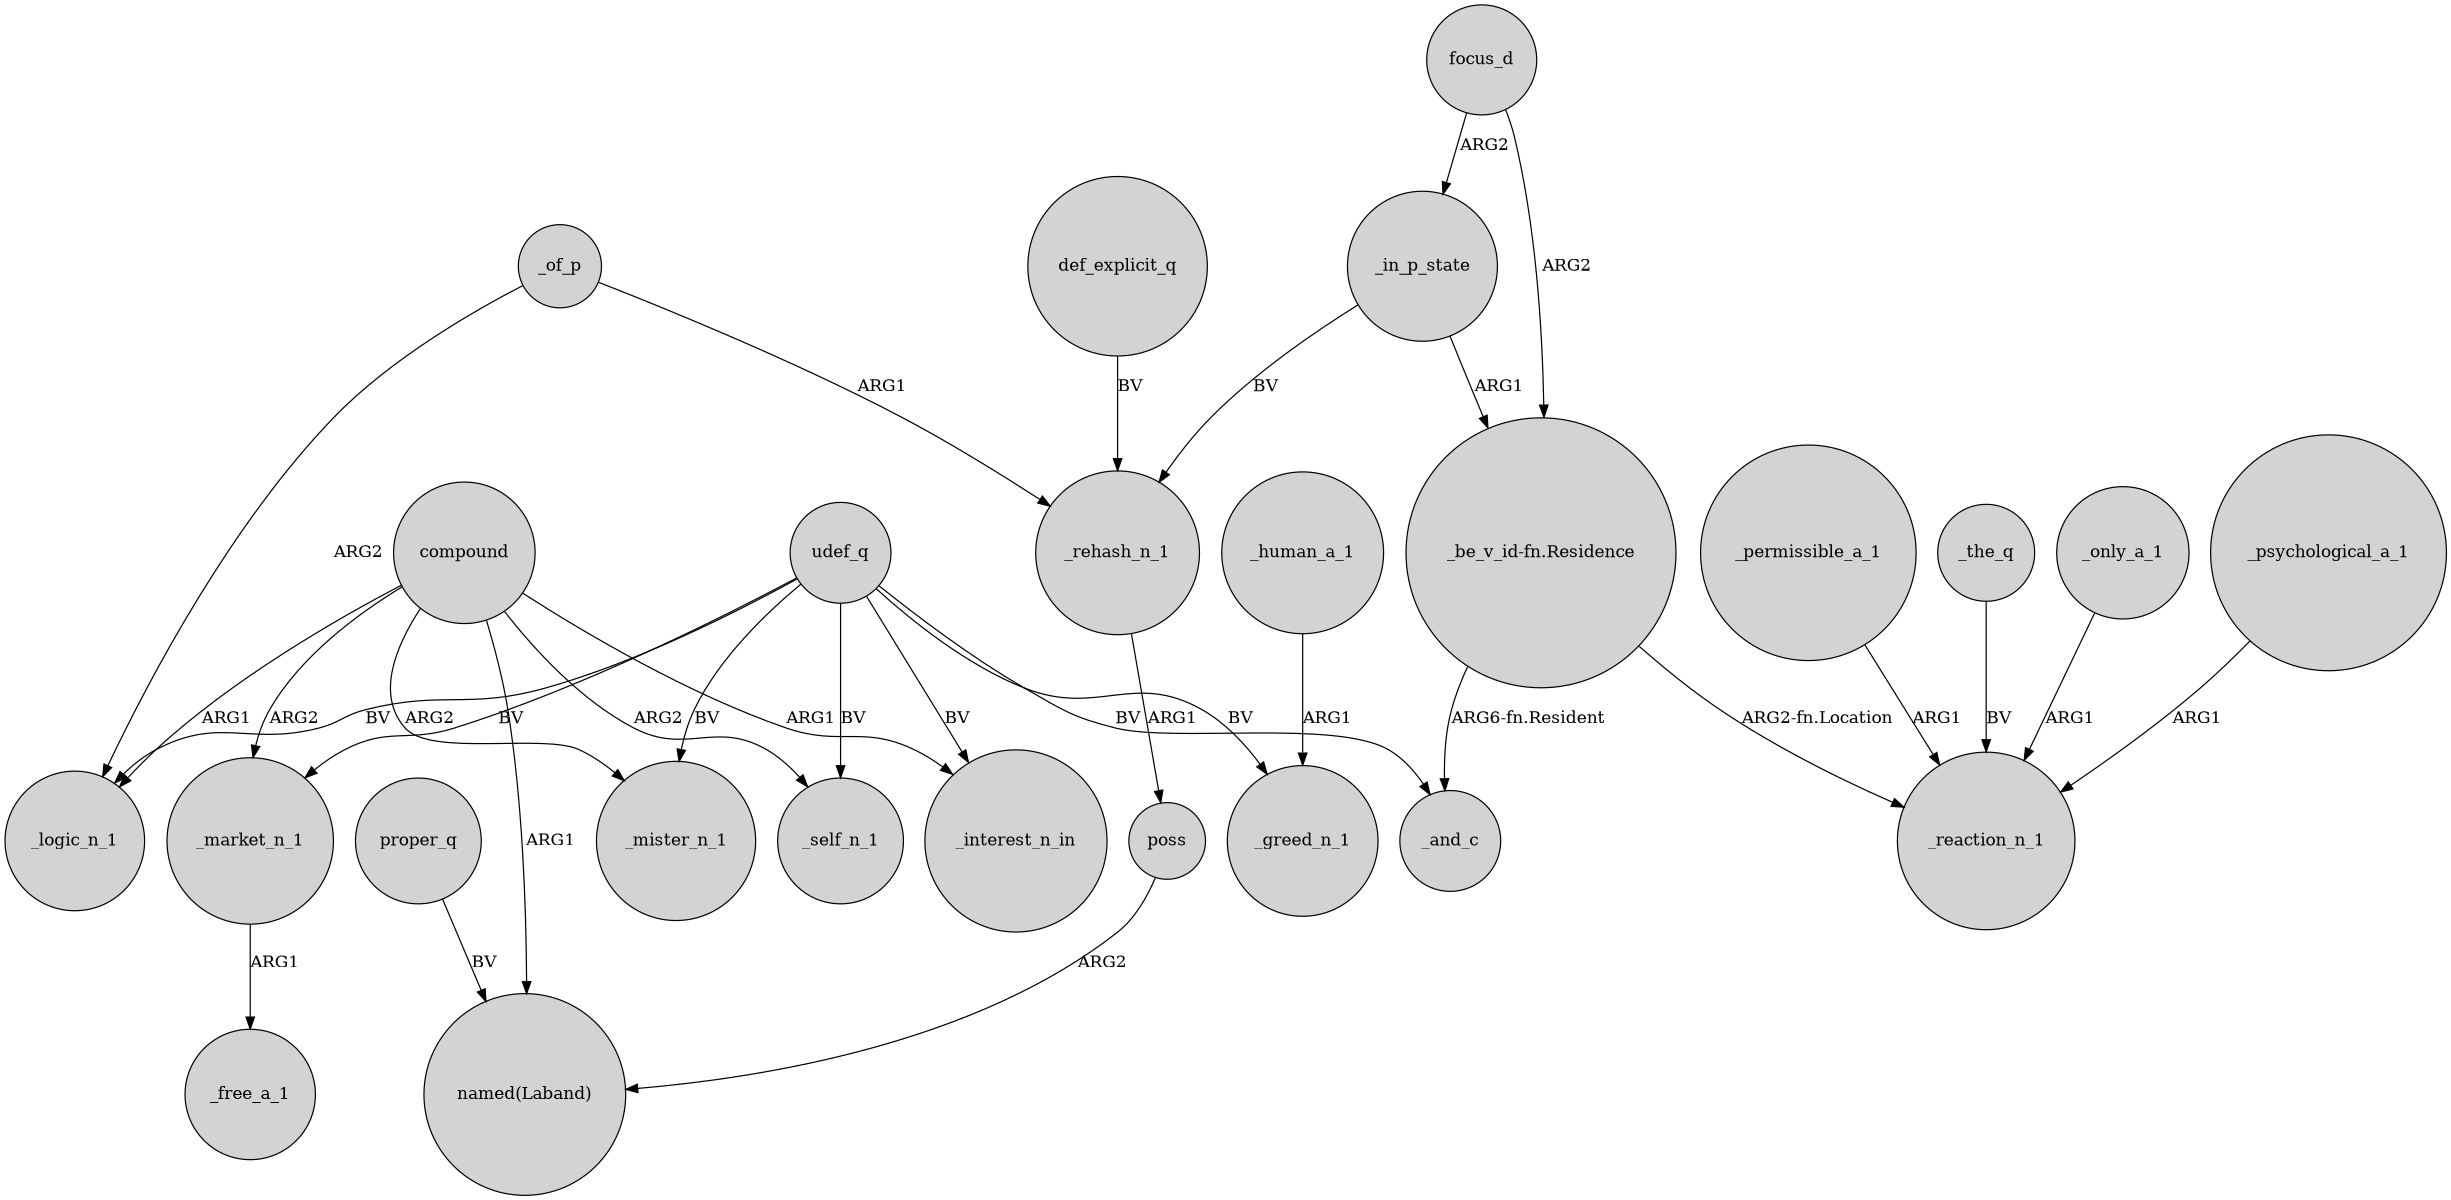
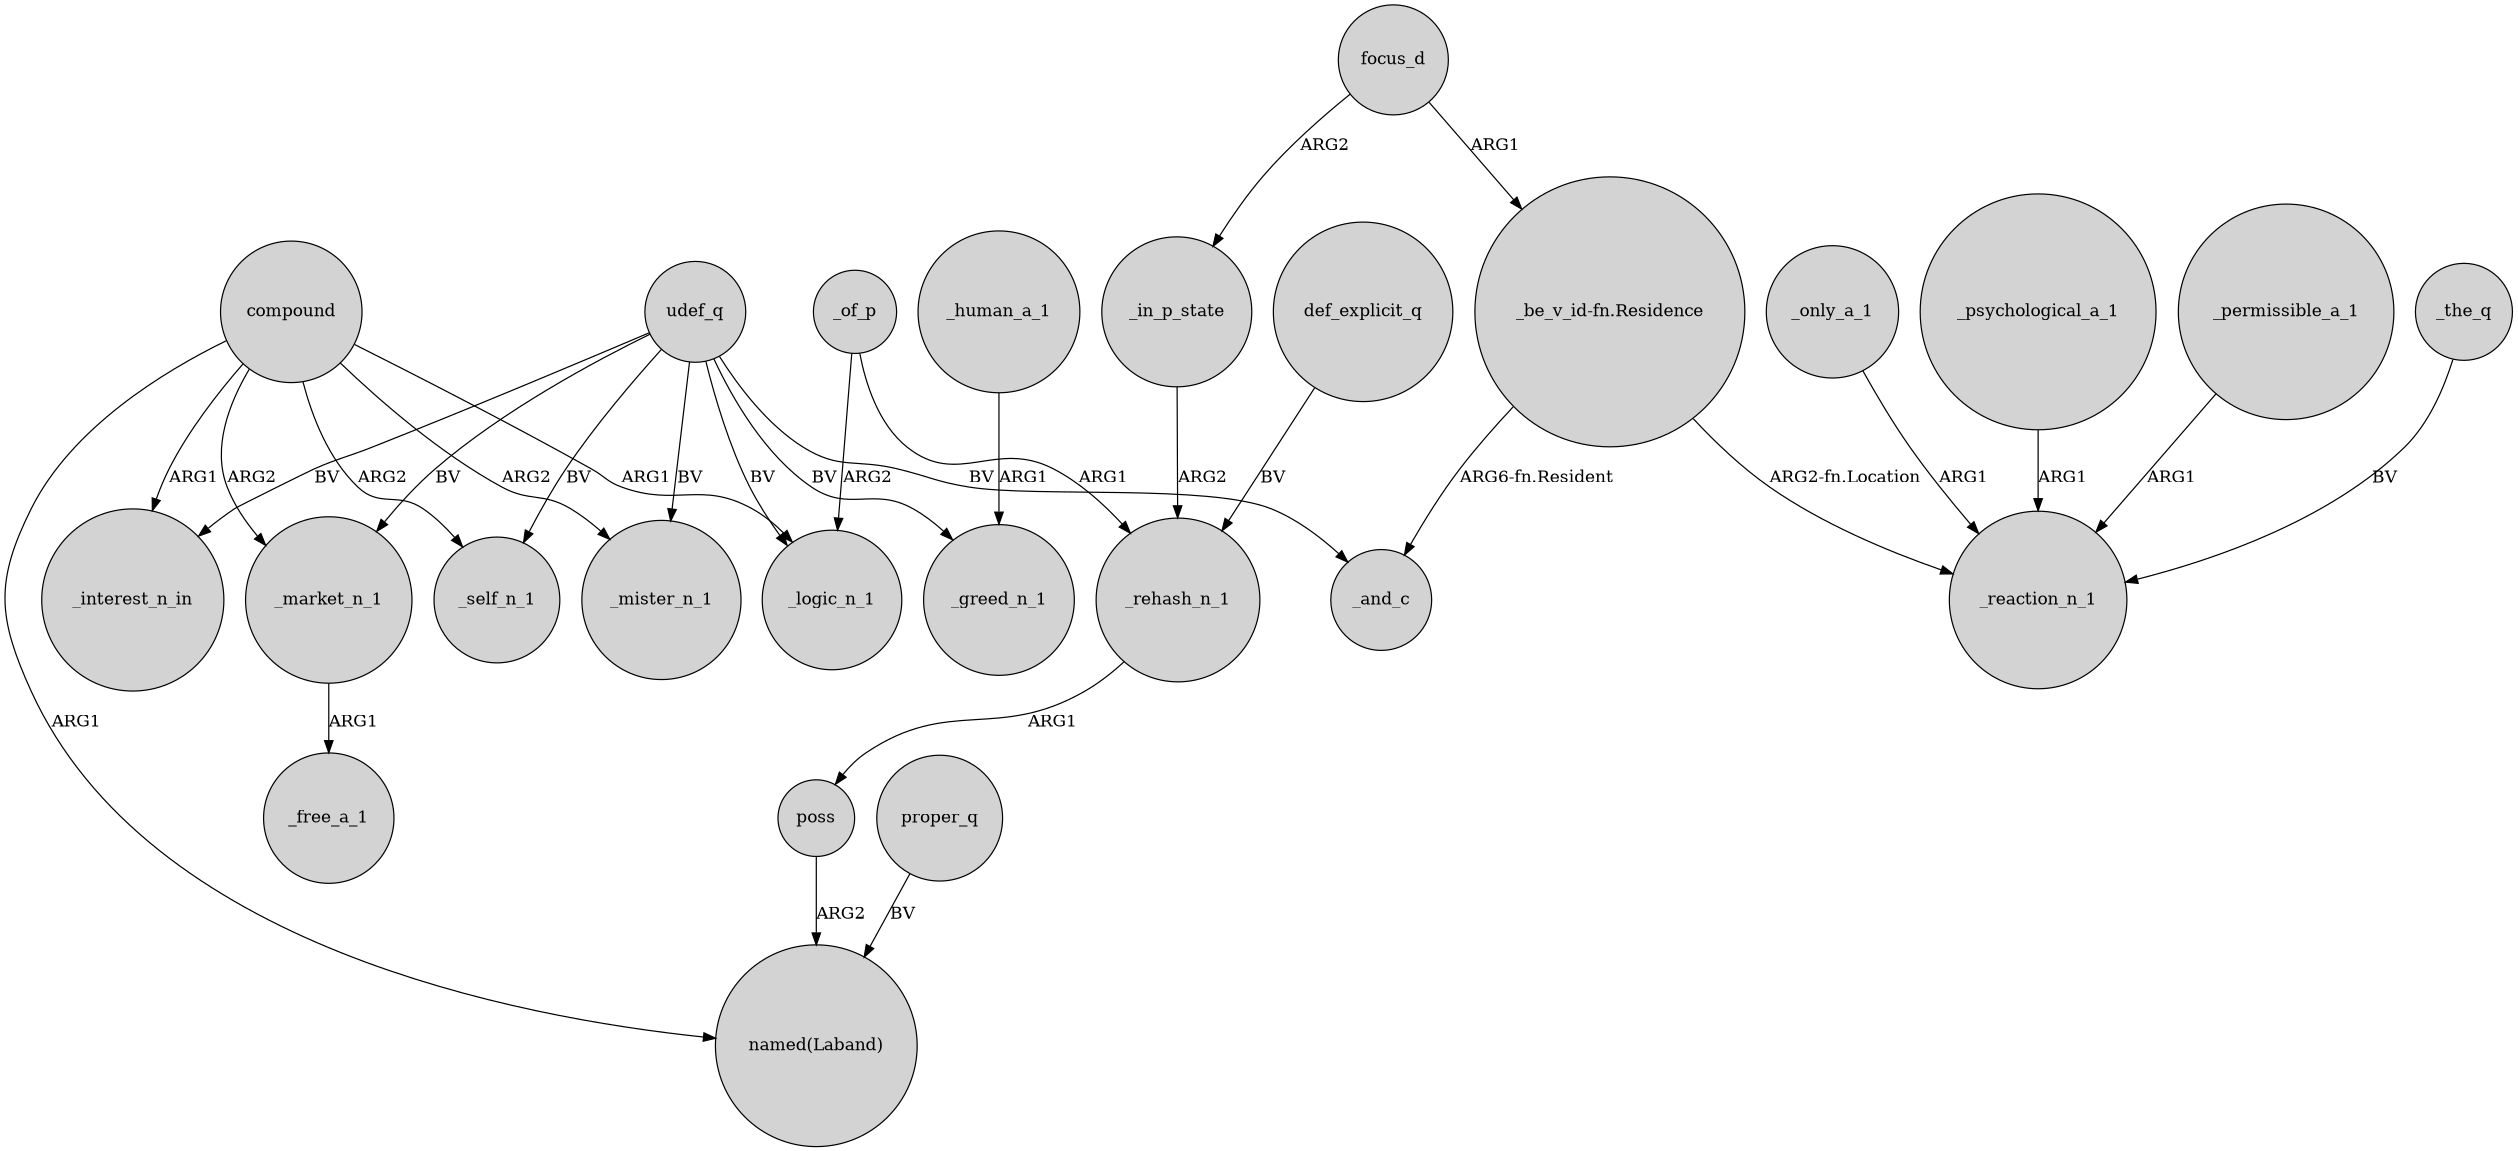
edge "focus_d" -> "_be_v_id-fn.Residence": label "ARG2" -> "ARG1"
edge "_in_p_state" -> "_be_v_id-fn.Residence": removed, label "ARG1"
edge "_in_p_state" -> "_rehash_n_1": label "BV" -> "ARG2"
